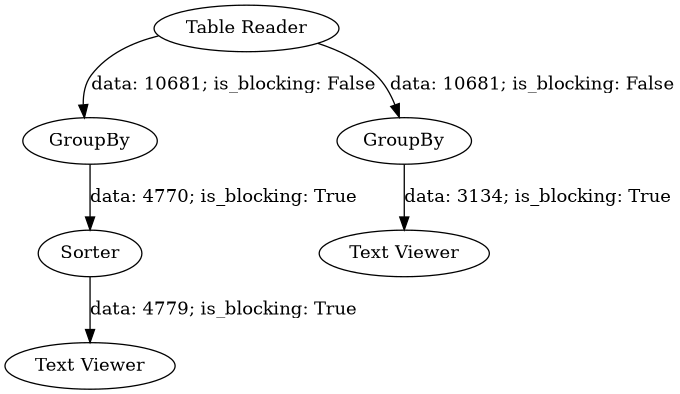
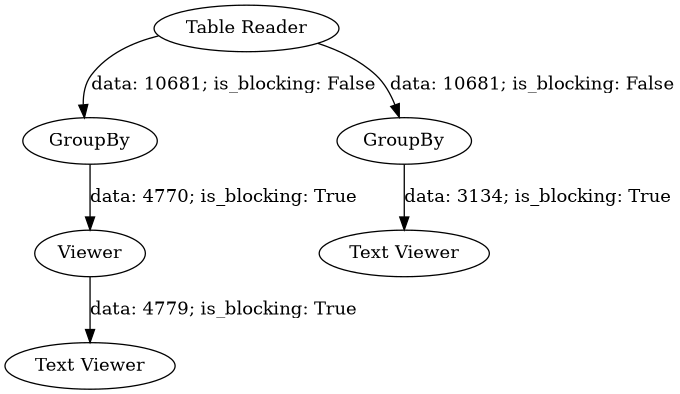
node "Sorter": label "Sorter" -> "Viewer"
